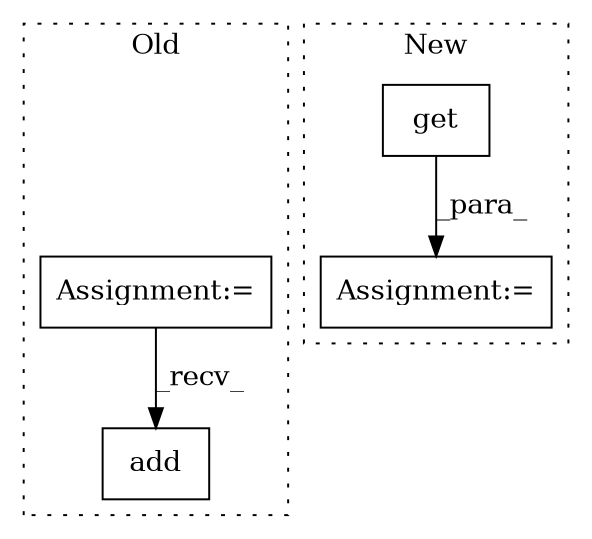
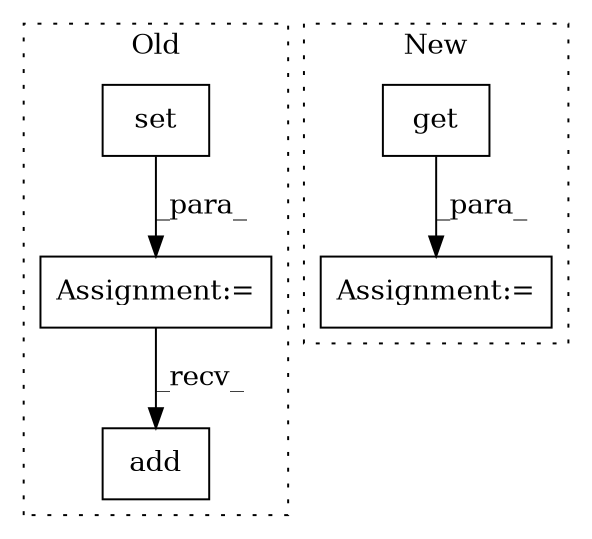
node "set": added
